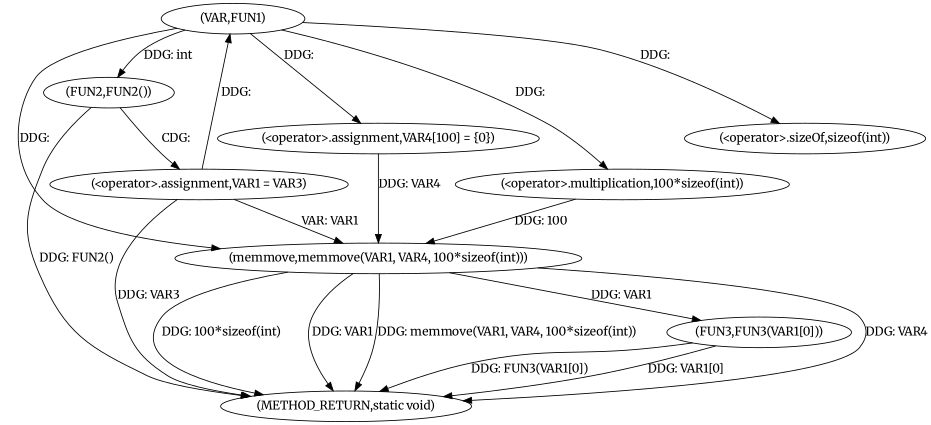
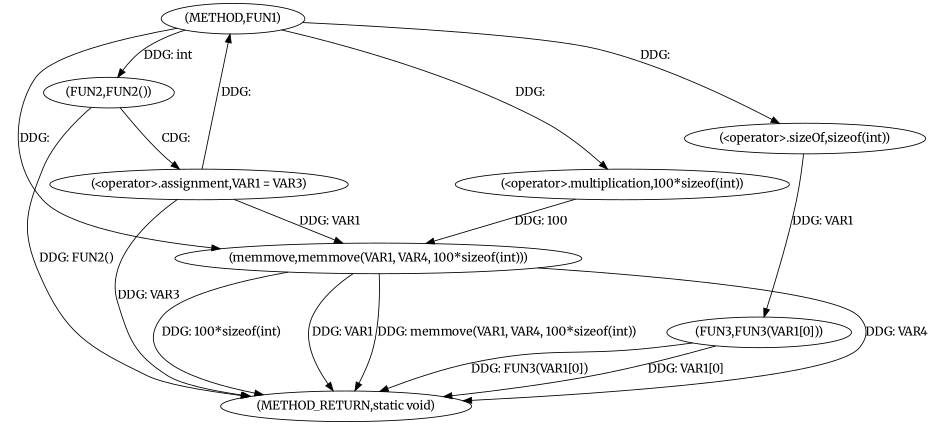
node "(VAR,FUN1)": label "(VAR,FUN1)" -> "(METHOD,FUN1)"
node "(<operator>.assignment,VAR4[100] = {0})": removed
edge "(<operator>.assignment,VAR1 = VAR3)" -> "(memmove,memmove(VAR1, VAR4, 100*sizeof(int)))": label "VAR: VAR1" -> "DDG: VAR1"
edge "(memmove,memmove(VAR1, VAR4, 100*sizeof(int)))" -> "(FUN3,FUN3(VAR1[0]))": now "(<operator>.sizeOf,sizeof(int))" -> "(FUN3,FUN3(VAR1[0]))"
